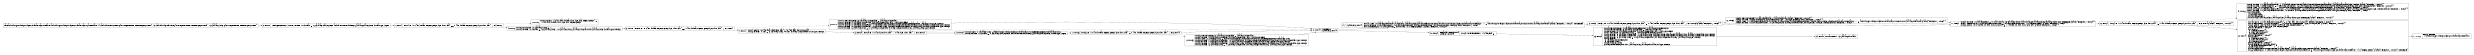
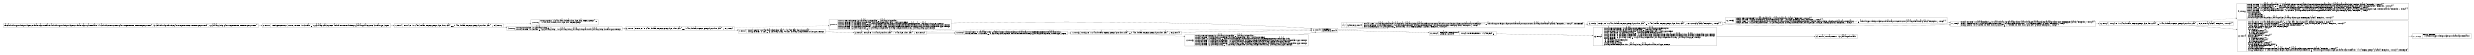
node "19: 0x0066": text "(r6 I:put.lang.Object)" -> "(r6 I:java.lang.Object)"
